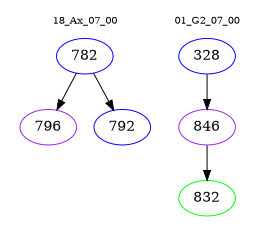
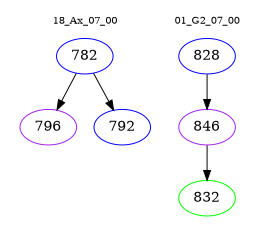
node "328": label "328" -> "828"
